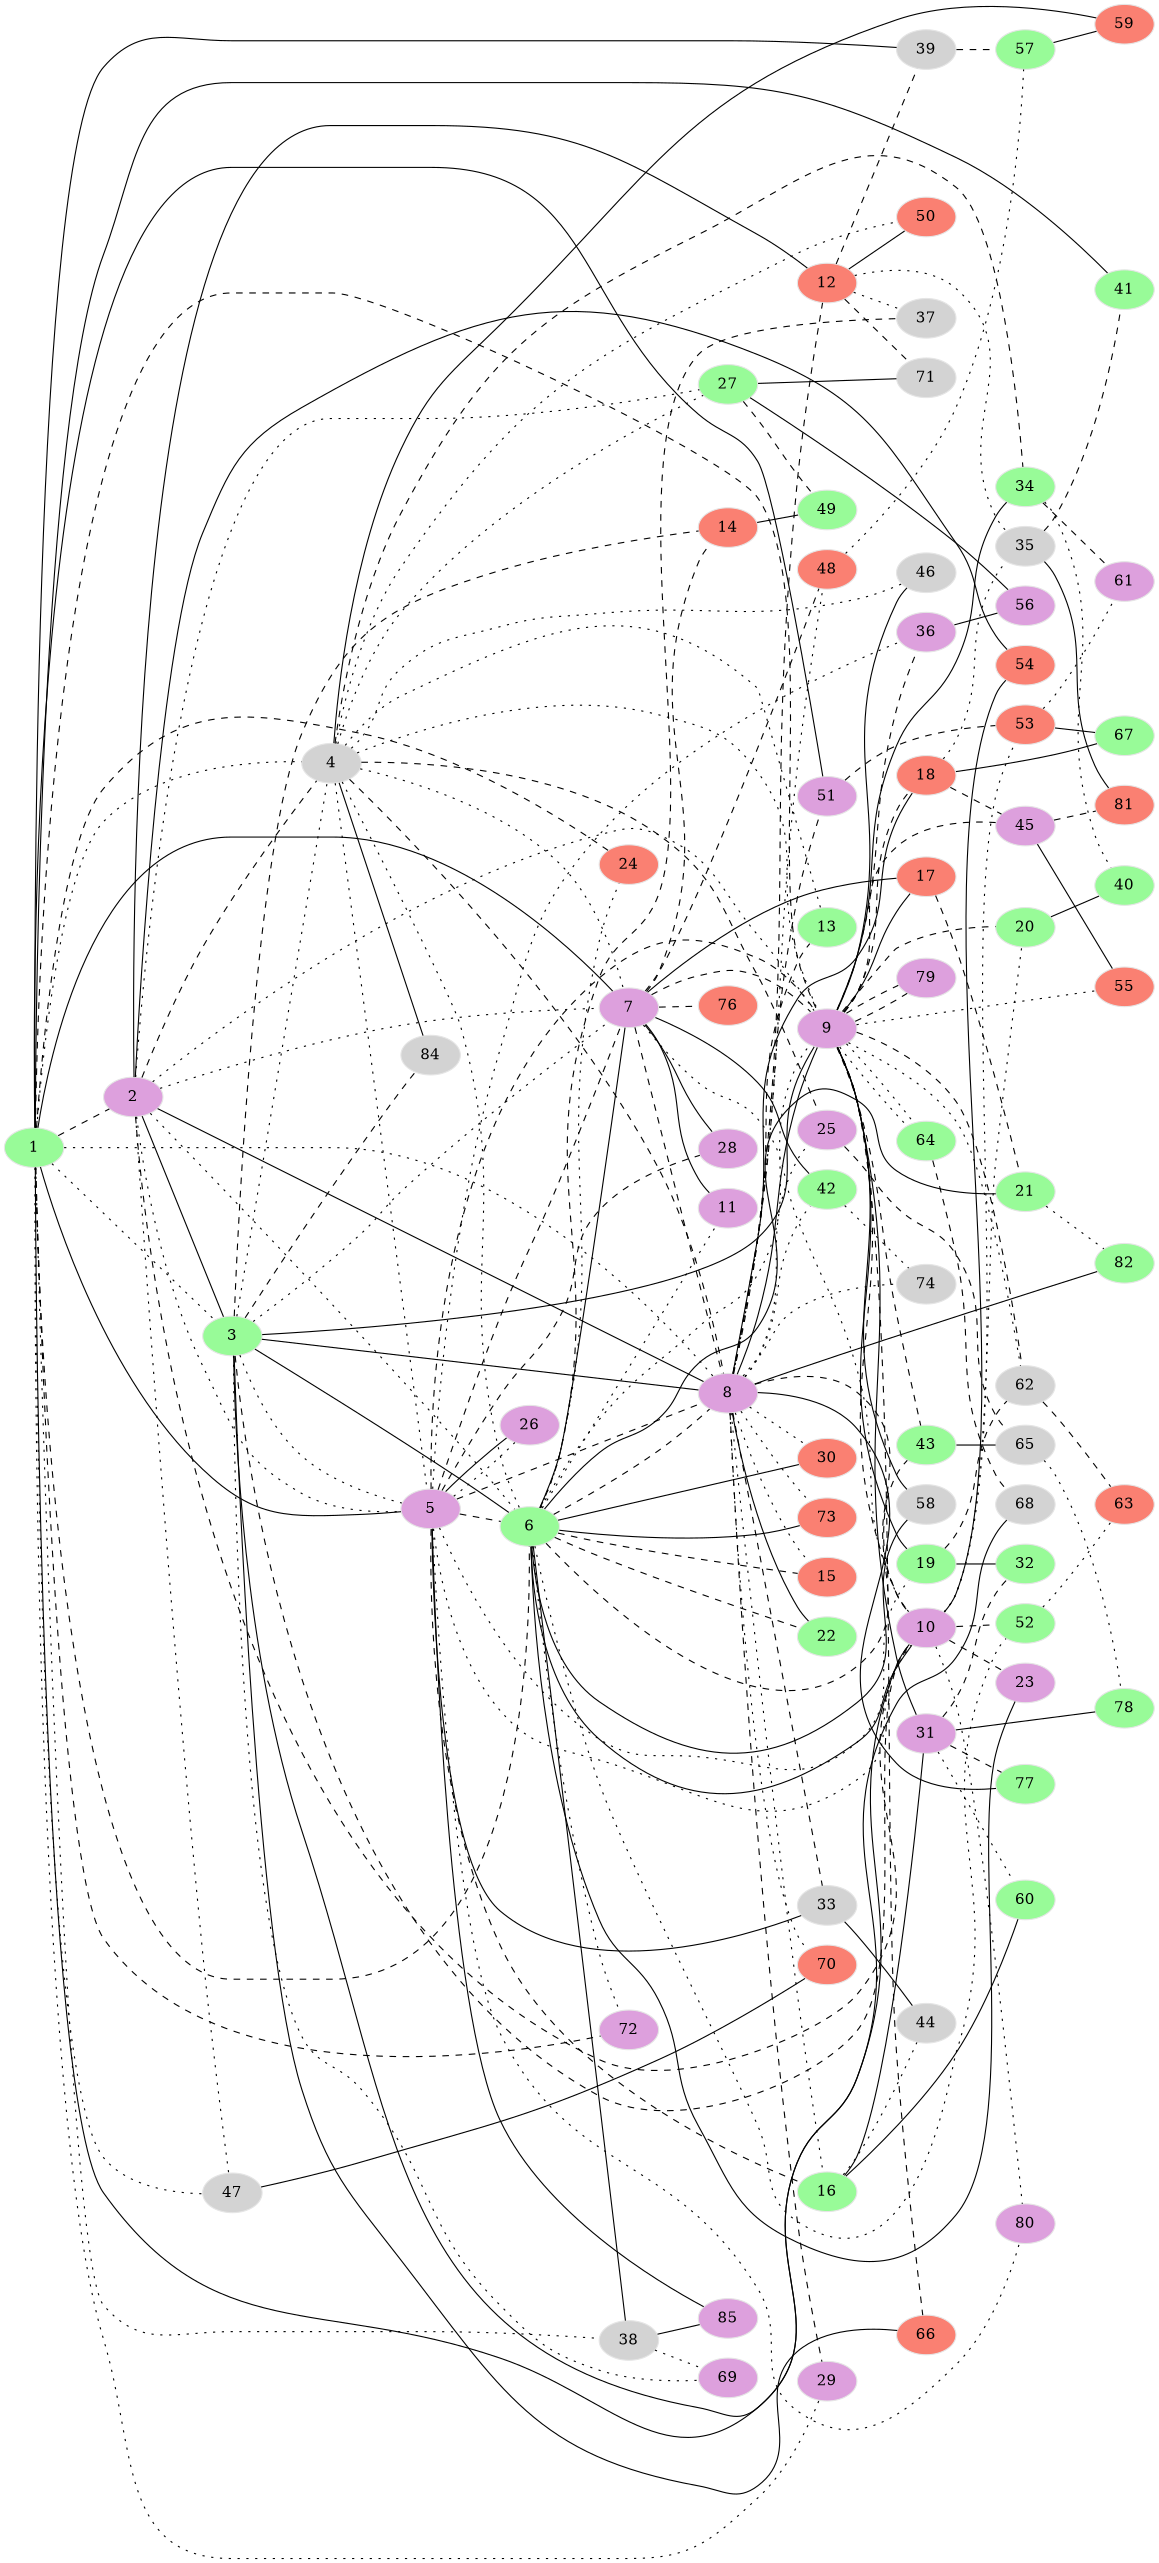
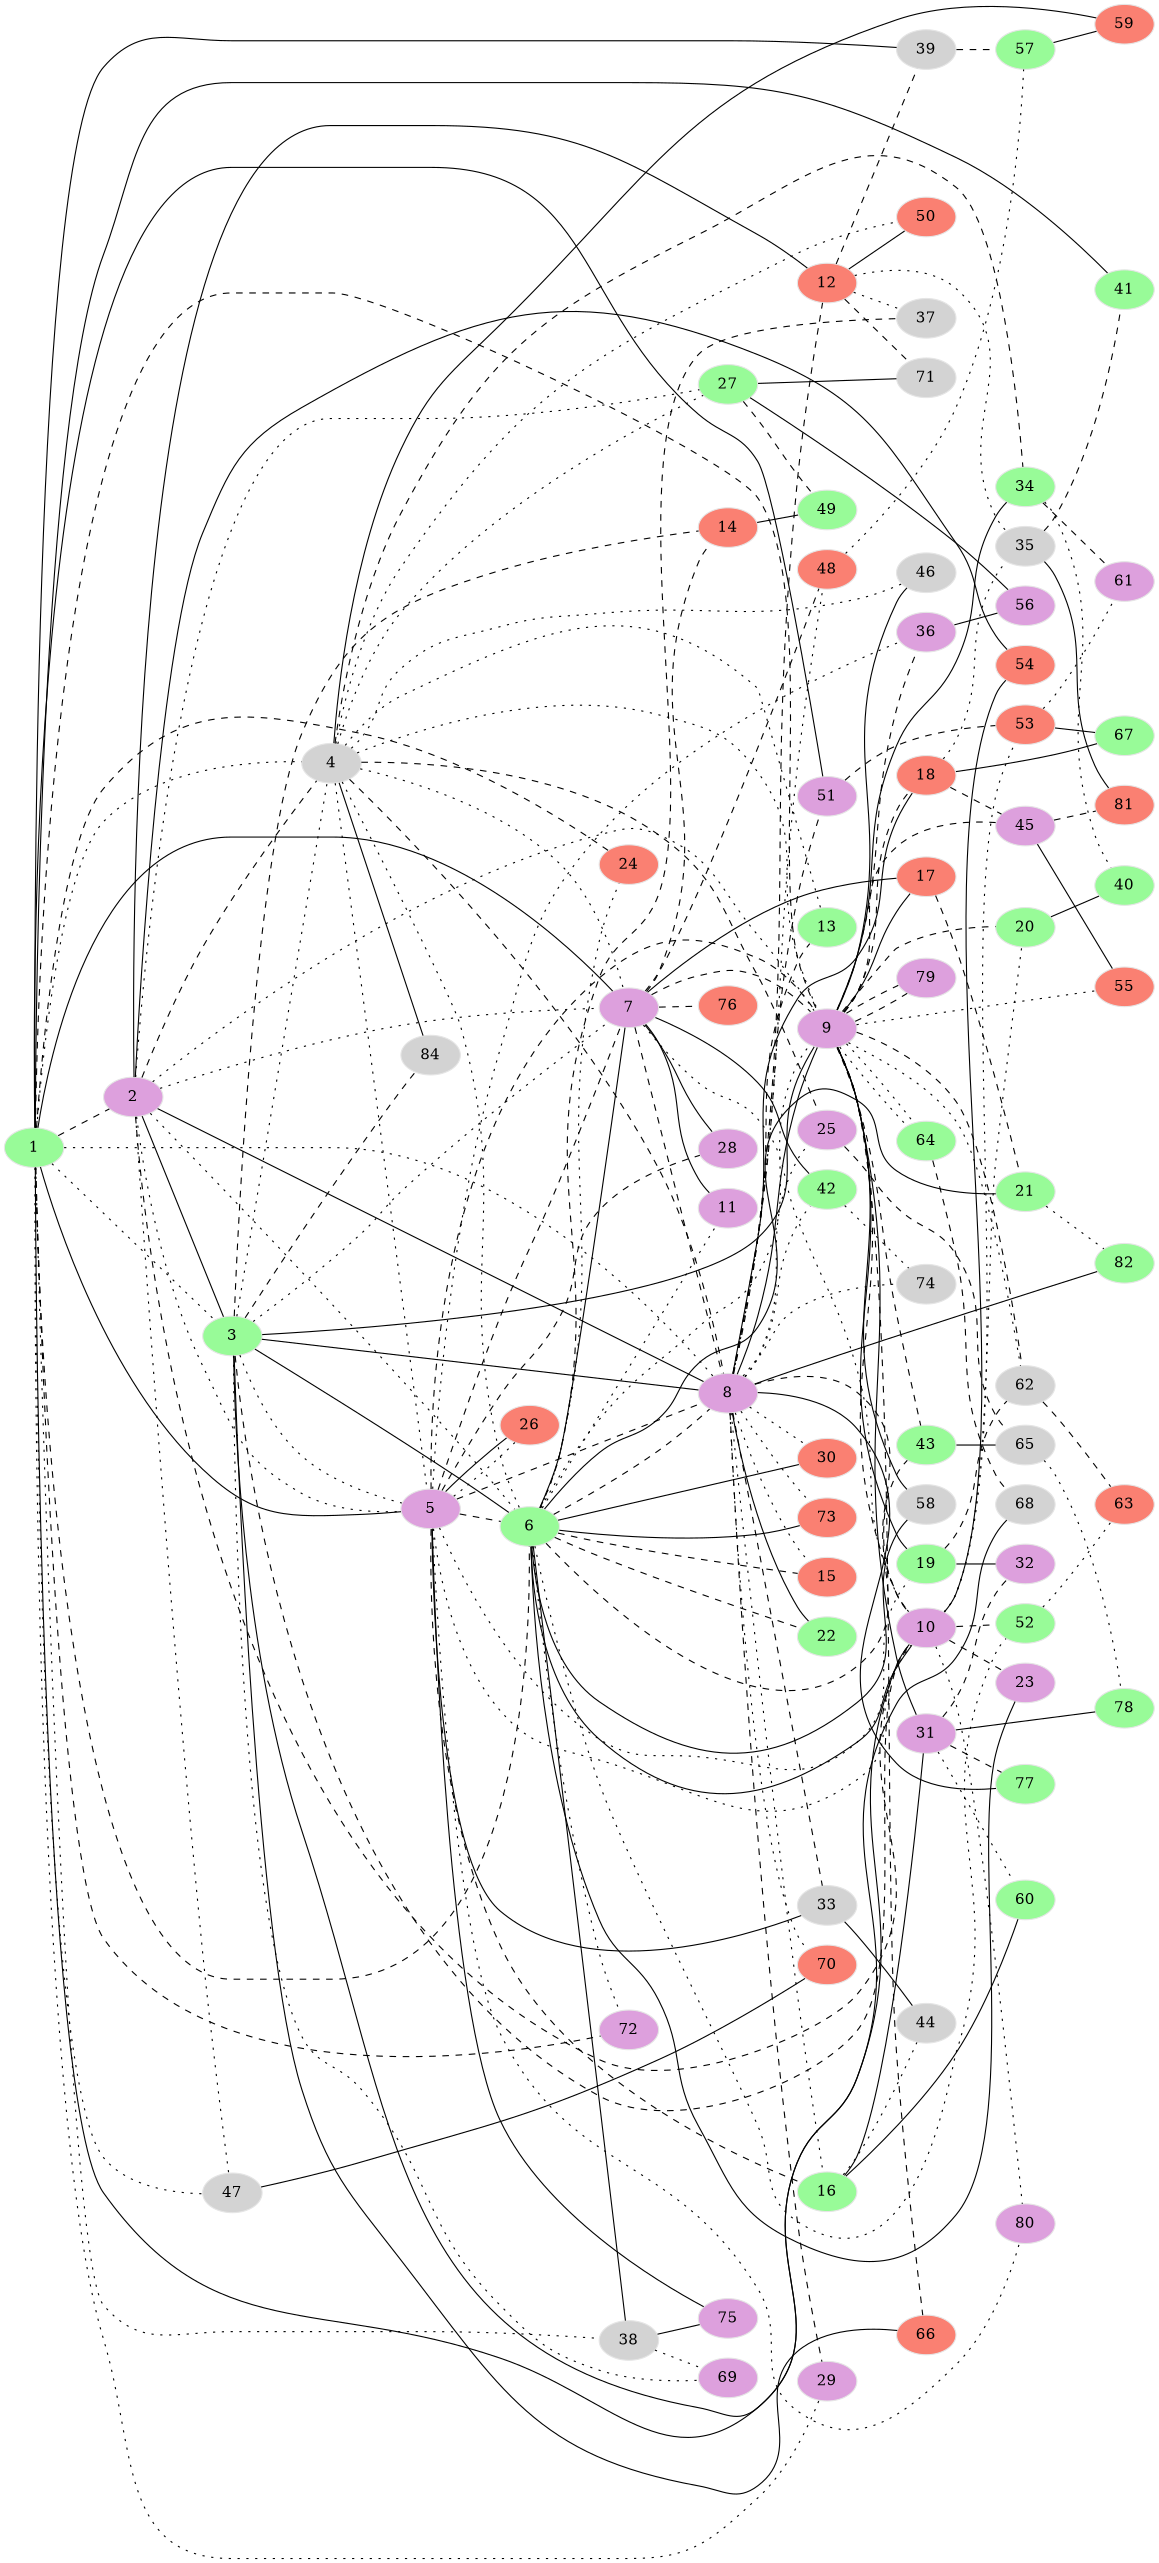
node "26": fillcolor plum -> salmon
node "32": fillcolor palegreen -> plum
node "85": label "85" -> "75"
